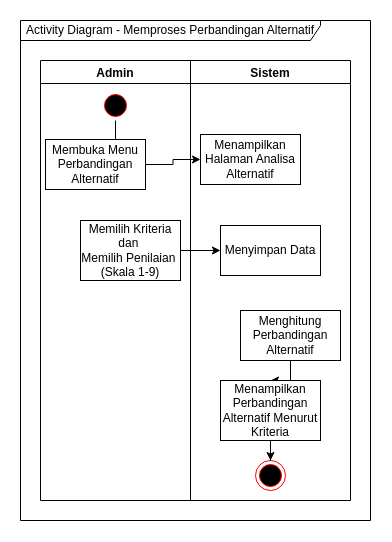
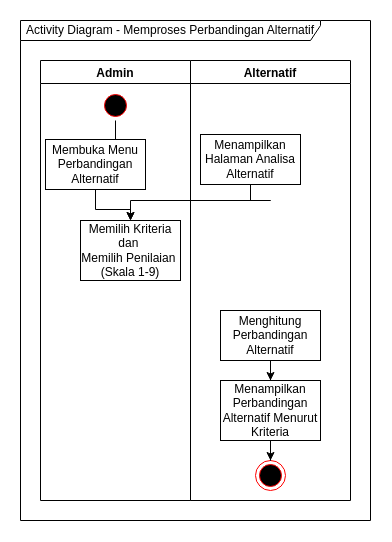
node "Sistem": label "Sistem" -> "Alternatif"
edge "Membuka Menu Perbandingan Alternatif" -> "Menampilkan Halaman Analisa Alternatif": now "Membuka Menu Perbandingan Alternatif" -> "Memilih Kriteria dan Memilih Penilaian (Skala 1-9)"
edge "Menampilkan Halaman Analisa Alternatif" -> "Memilih Kriteria dan Memilih Penilaian (Skala 1-9)": added
edge "Memilih Kriteria dan Memilih Penilaian (Skala 1-9)" -> "Menyimpan Data": removed
node "Menyimpan Data": removed
node "Menghitung Perbandingan Alternatif": moved (291, 336) -> (271, 336)
